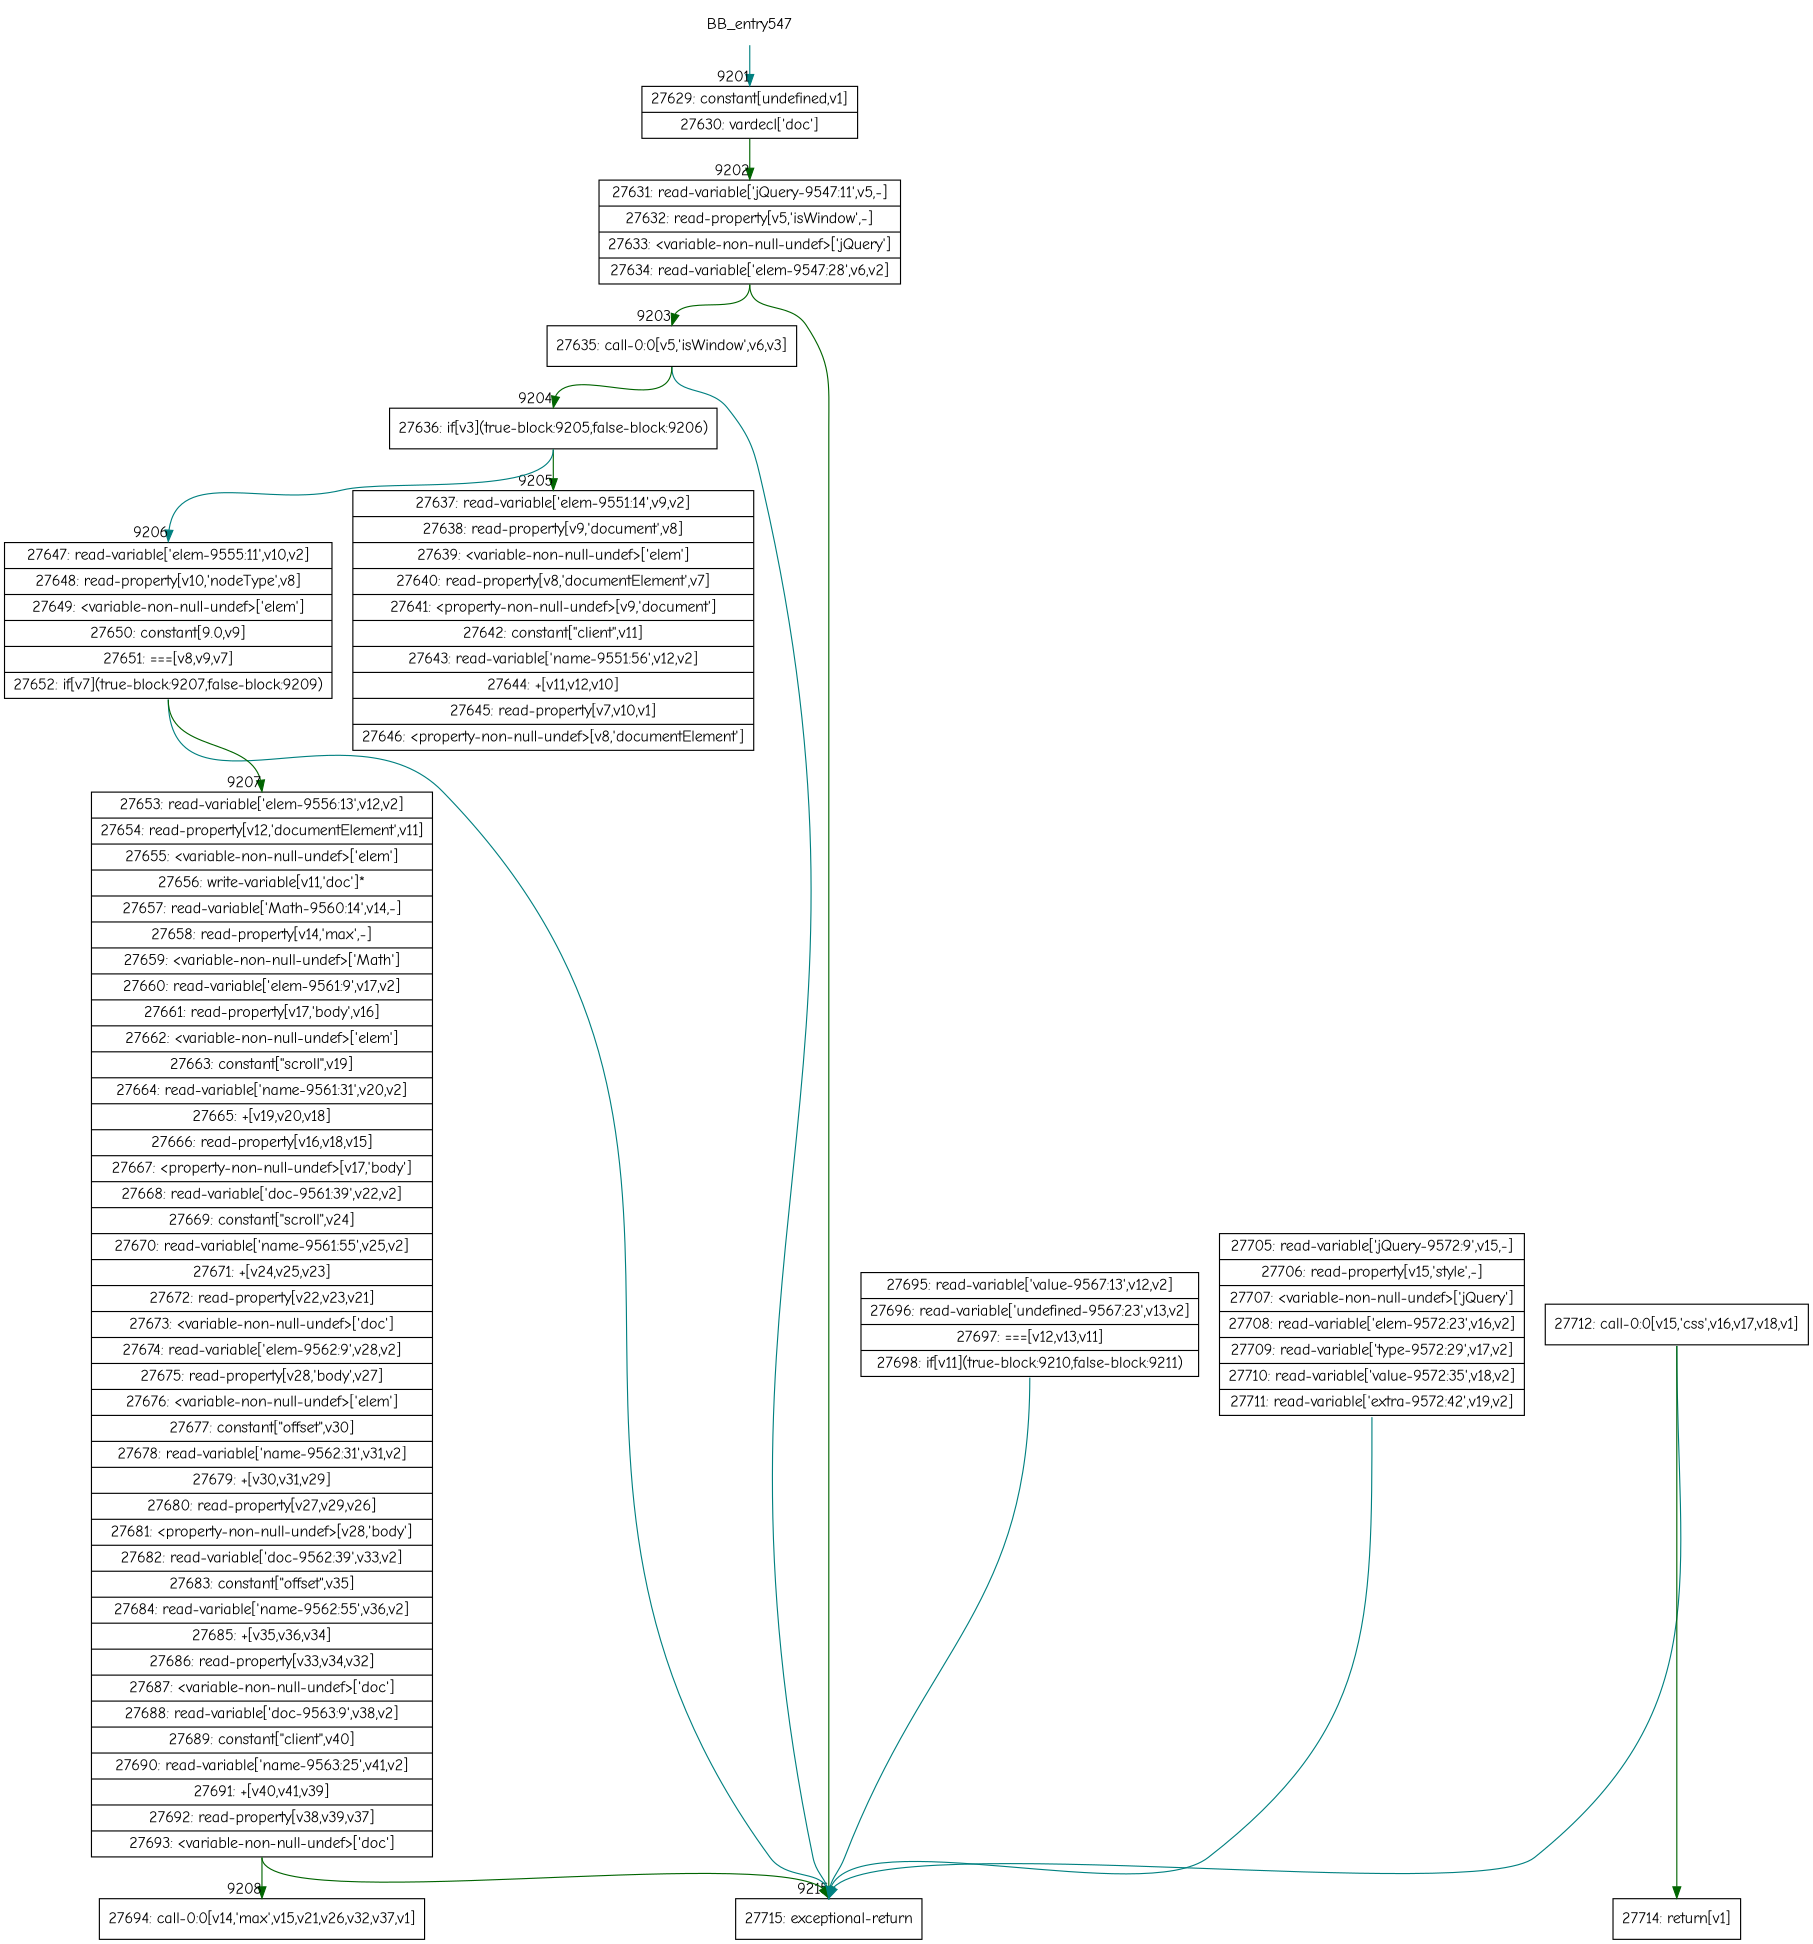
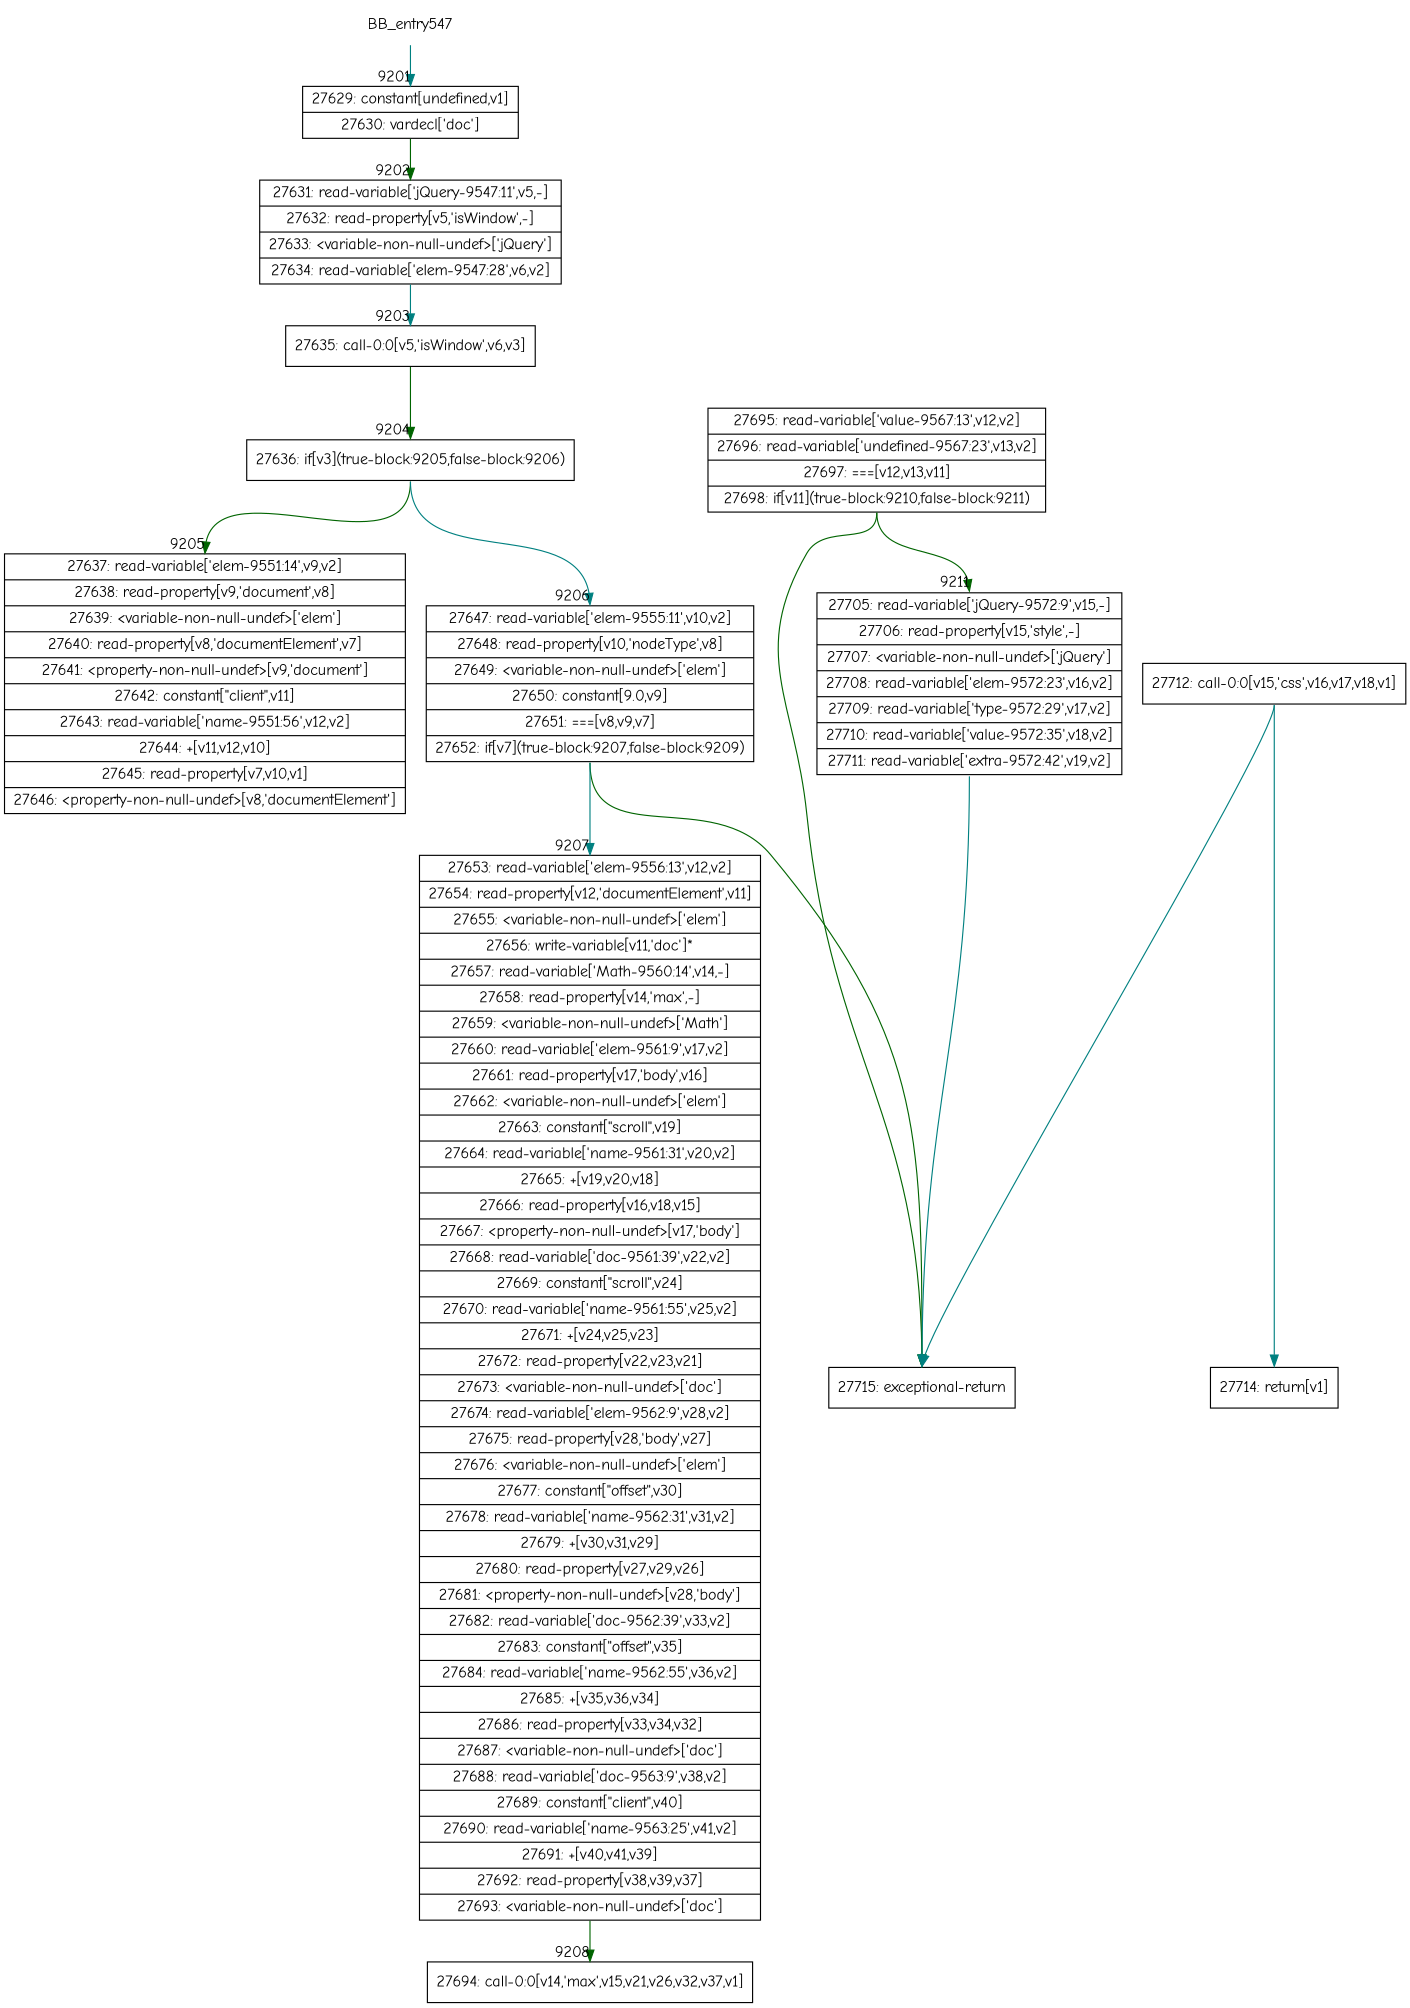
edge "27631: read-variable['jQuery-9547:11',v5,-]" -> "27635: call-0:0[v5,'isWindow',v6,v3]": color darkgreen -> teal
edge "27695: read-variable['value-9567:13',v12,v2]" -> "27705: read-variable['jQuery-9572:9',v15,-]": added
edge "27647: read-variable['elem-9555:11',v10,v2]" -> "27653: read-variable['elem-9556:13',v12,v2]": color darkgreen -> teal
edge "27631: read-variable['jQuery-9547:11',v5,-]" -> "27715: exceptional-return": removed
edge "27635: call-0:0[v5,'isWindow',v6,v3]" -> "27715: exceptional-return": removed
edge "27647: read-variable['elem-9555:11',v10,v2]" -> "27715: exceptional-return": color teal -> darkgreen
edge "27695: read-variable['value-9567:13',v12,v2]" -> "27715: exceptional-return": color teal -> darkgreen
edge "27712: call-0:0[v15,'css',v16,v17,v18,v1]" -> "27714: return[v1]": color darkgreen -> teal
edge "27653: read-variable['elem-9556:13',v12,v2]" -> "27715: exceptional-return": removed
